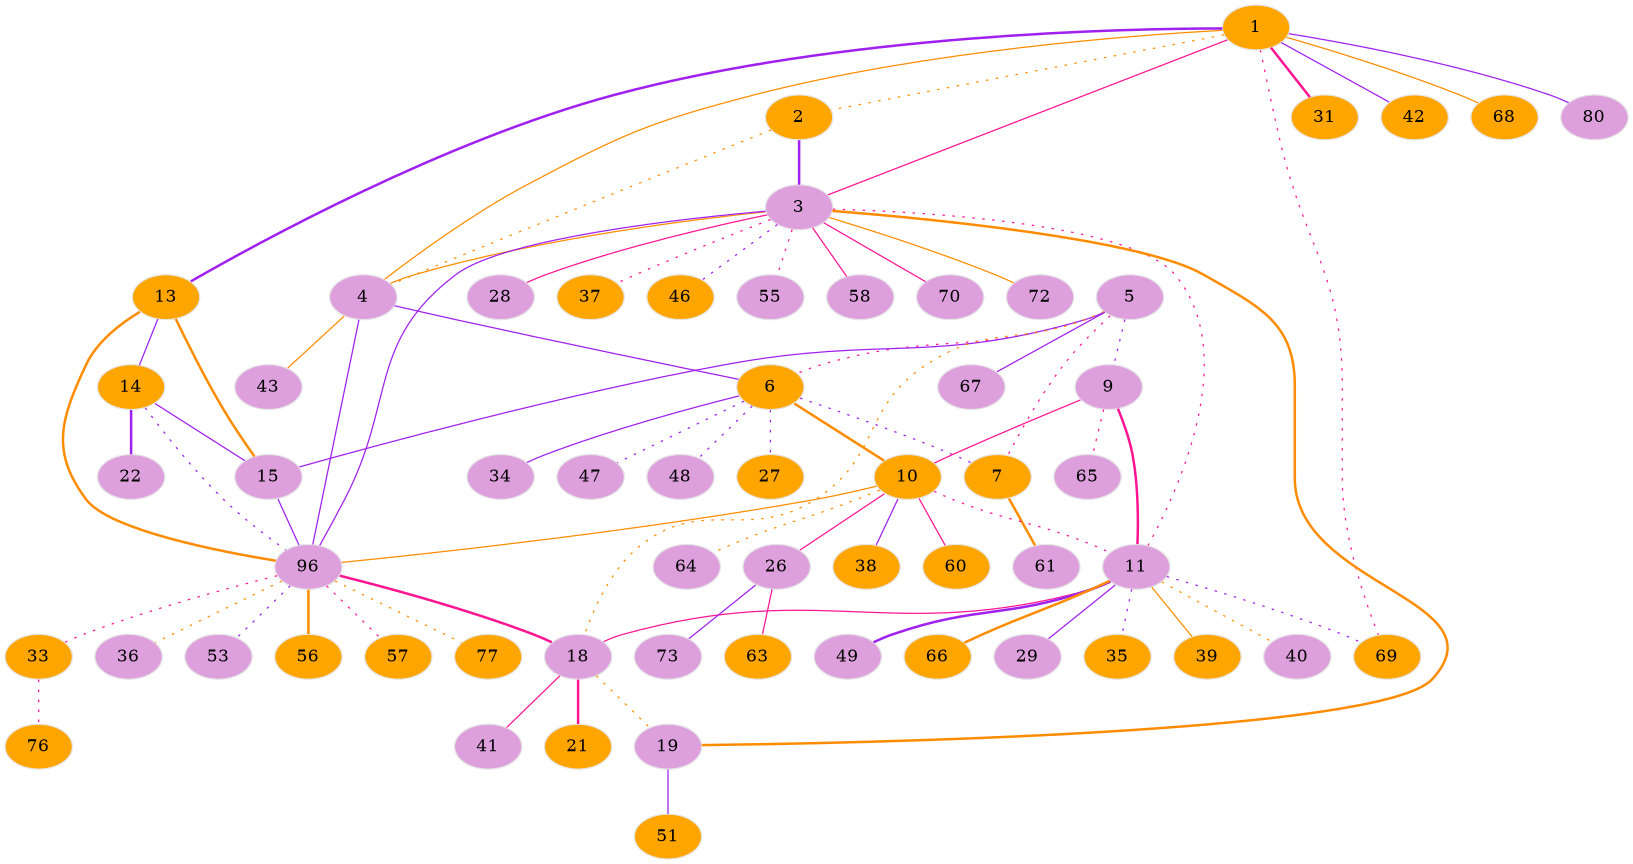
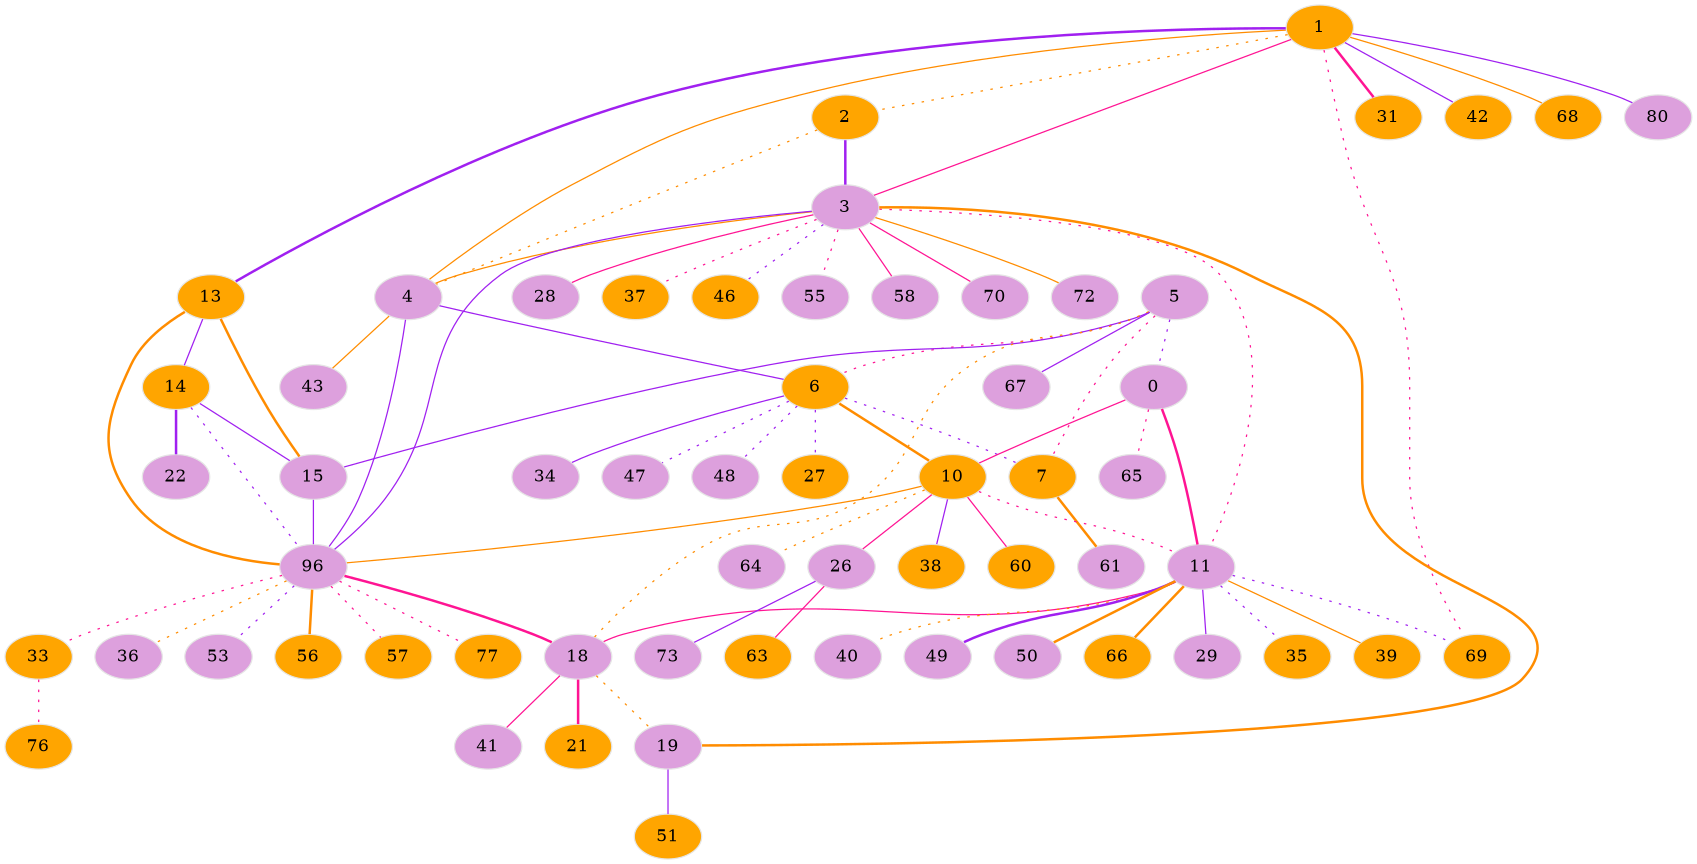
node "9": label "9" -> "0"
edge "96" -- "77": color darkorange -> deeppink
node "50": added
